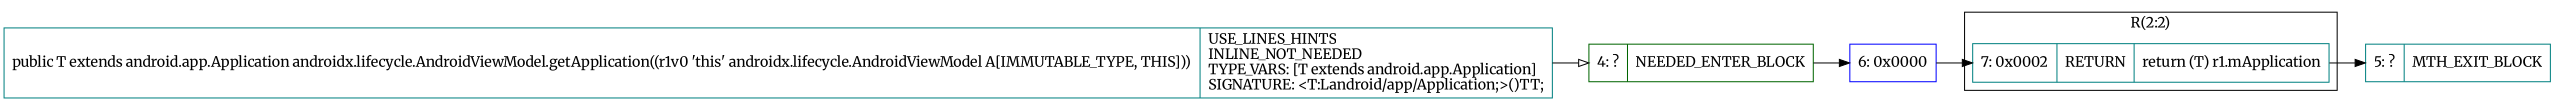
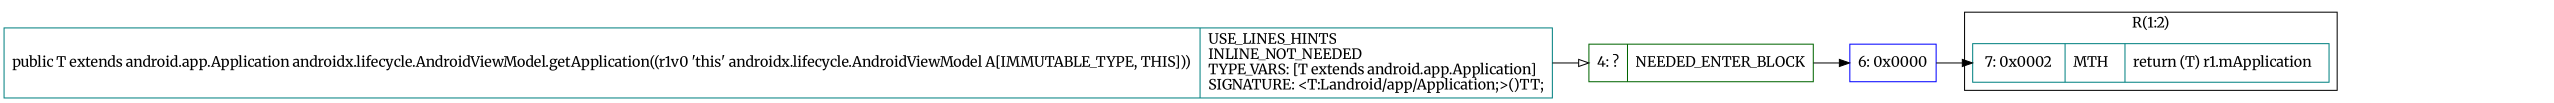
cluster "R(2:2)": label "R(2:2)" -> "R(1:2)"
node "7: 0x0002": text "RETURN" -> "MTH"
node "5: ?": removed
